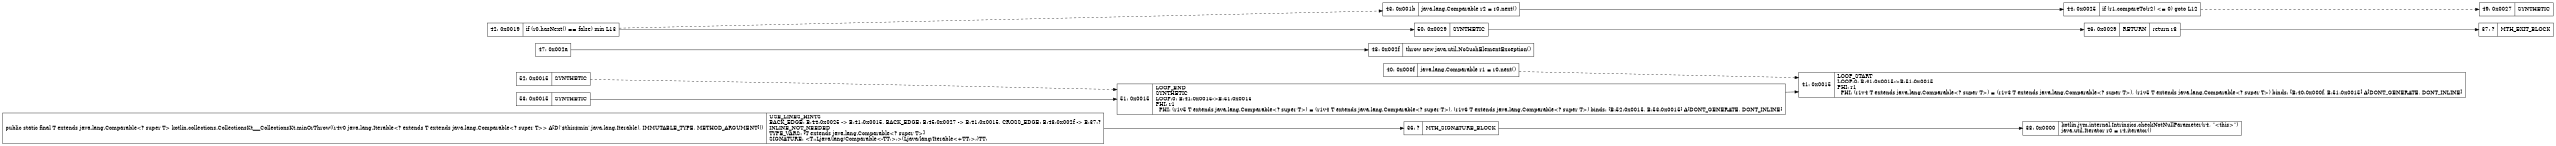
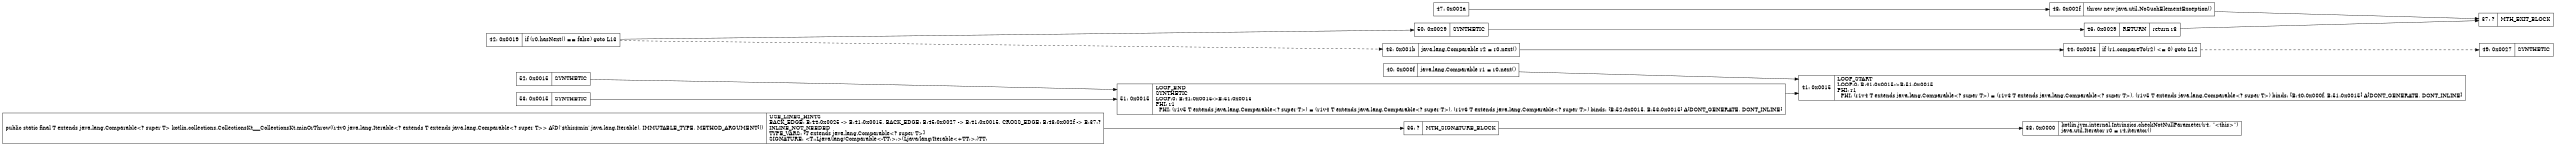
edge "48: 0x002f" -> "37: ?": added
node "42: 0x0019": text "if (r0.hasNext() == false) min L13" -> "if (r0.hasNext() == false) goto L13"
edge "40: 0x000f" -> "41: 0x0015": style dashed -> solid
edge "52: 0x0015" -> "51: 0x0015": style dashed -> solid
